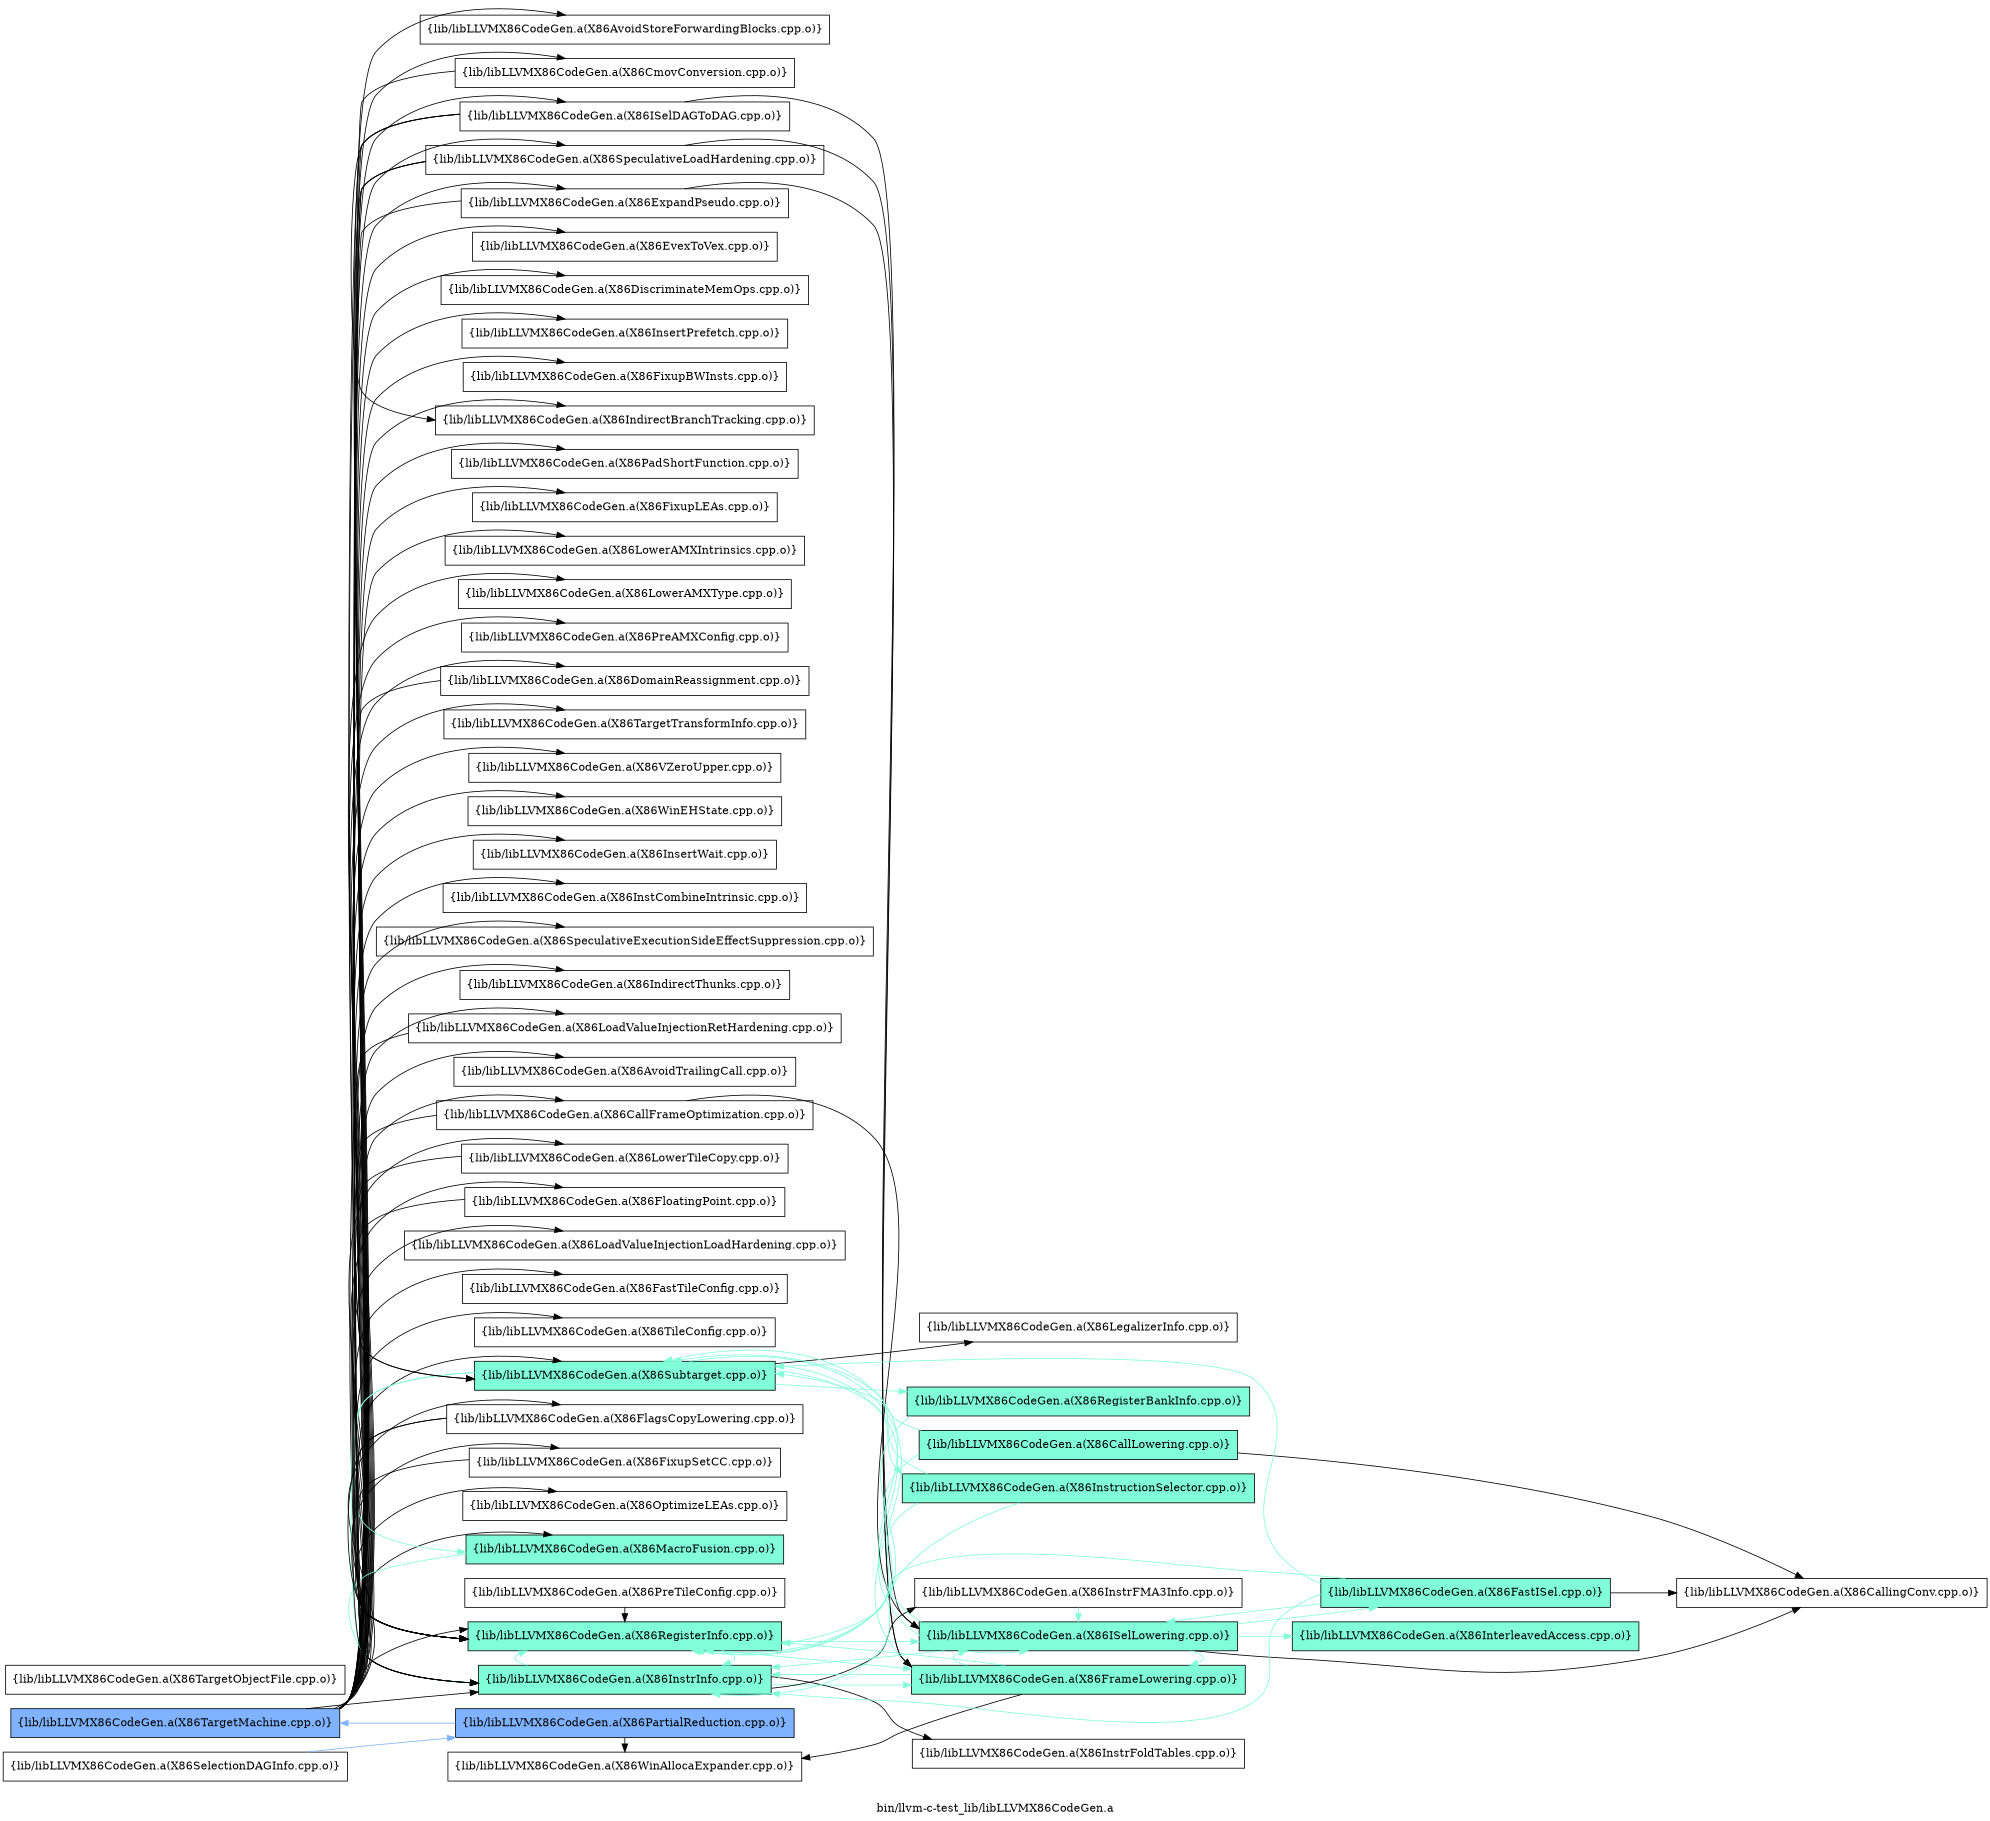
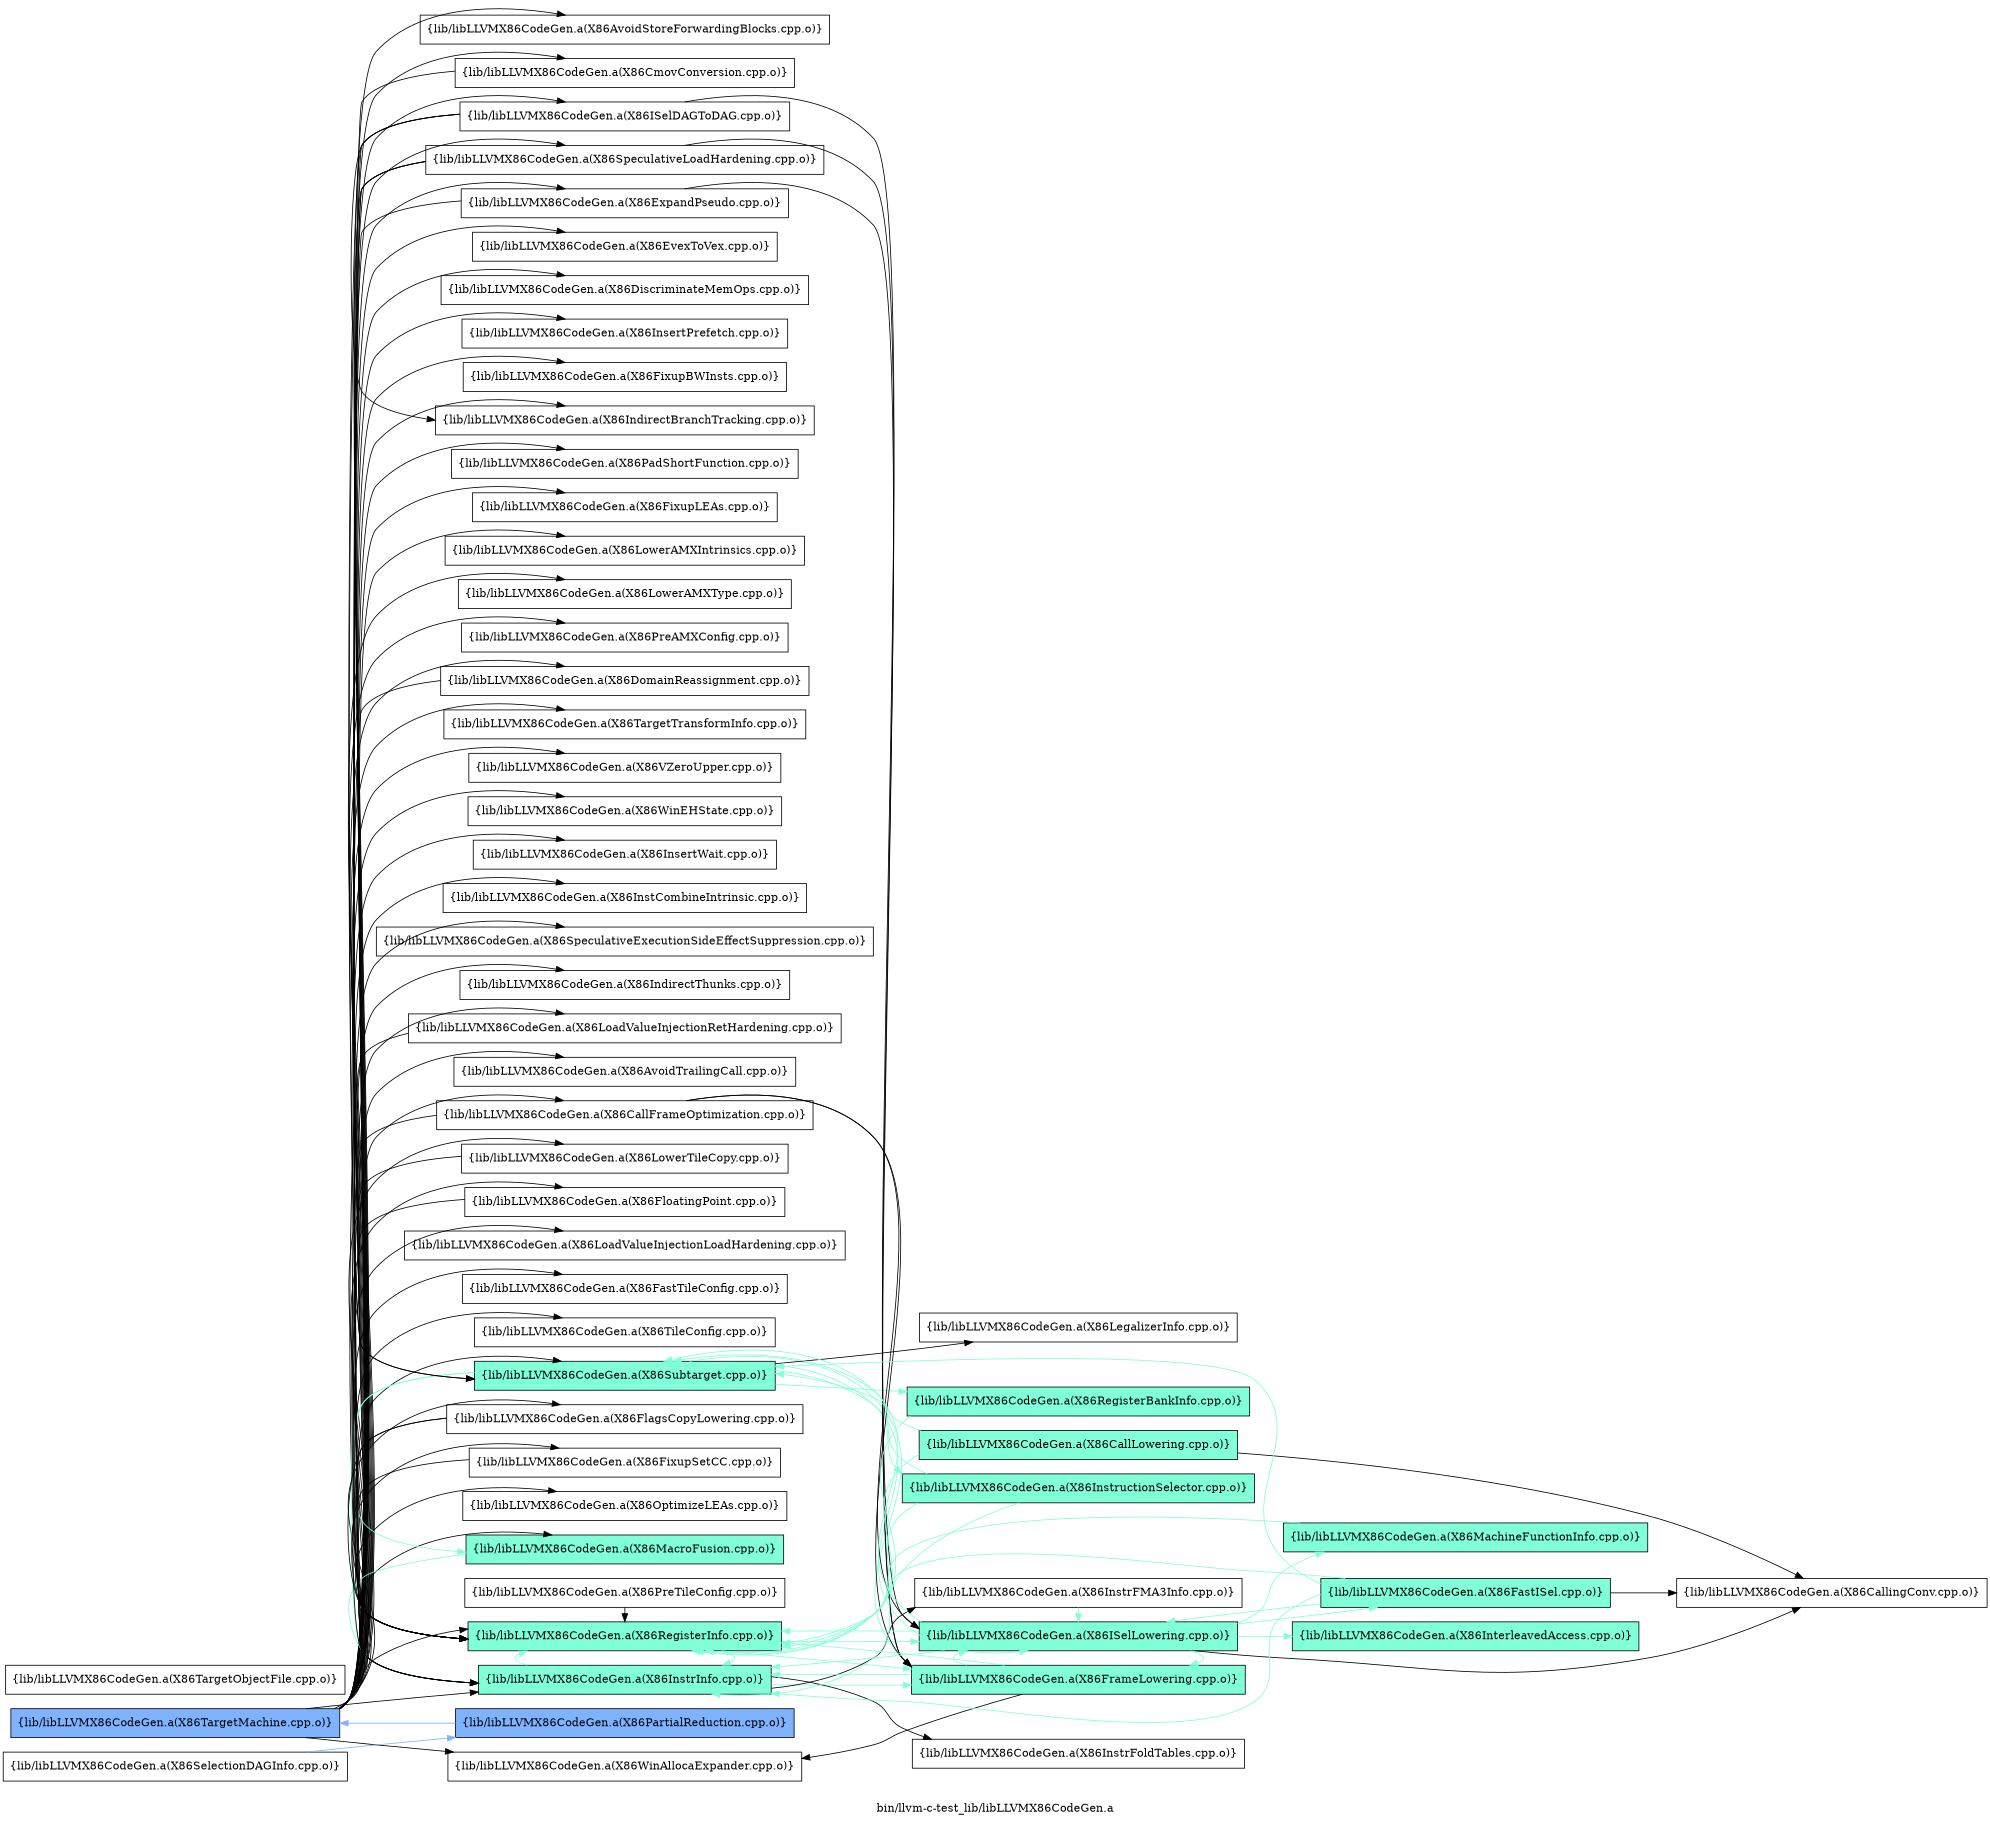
edge "{lib/libLLVMX86CodeGen.a(X86CallFrameOptimization.cpp.o)}" -> "{lib/libLLVMX86CodeGen.a(X86FrameLowering.cpp.o)}": added
node "{lib/libLLVMX86CodeGen.a(X86MachineFunctionInfo.cpp.o)}": added
edge "{lib/libLLVMX86CodeGen.a(X86ISelLowering.cpp.o)}" -> "{lib/libLLVMX86CodeGen.a(X86RegisterInfo.cpp.o)}": added
edge "{lib/libLLVMX86CodeGen.a(X86PartialReduction.cpp.o)}" -> "{lib/libLLVMX86CodeGen.a(X86WinAllocaExpander.cpp.o)}": now "{lib/libLLVMX86CodeGen.a(X86TargetMachine.cpp.o)}" -> "{lib/libLLVMX86CodeGen.a(X86WinAllocaExpander.cpp.o)}"
